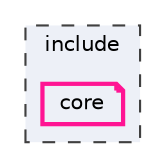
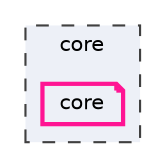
cluster "include": label "include" -> "core"
